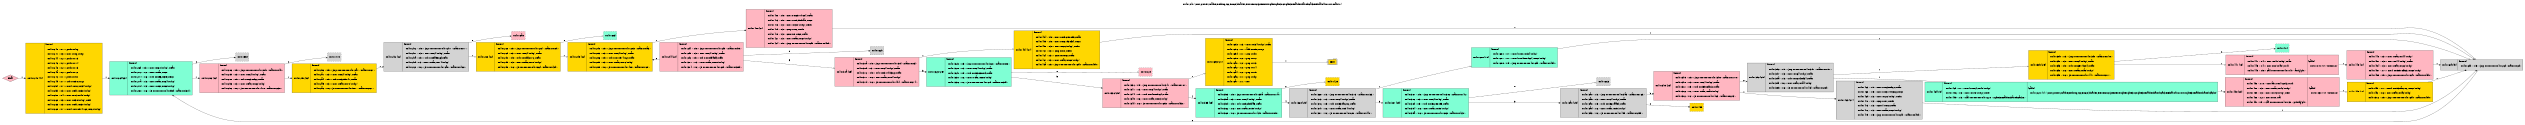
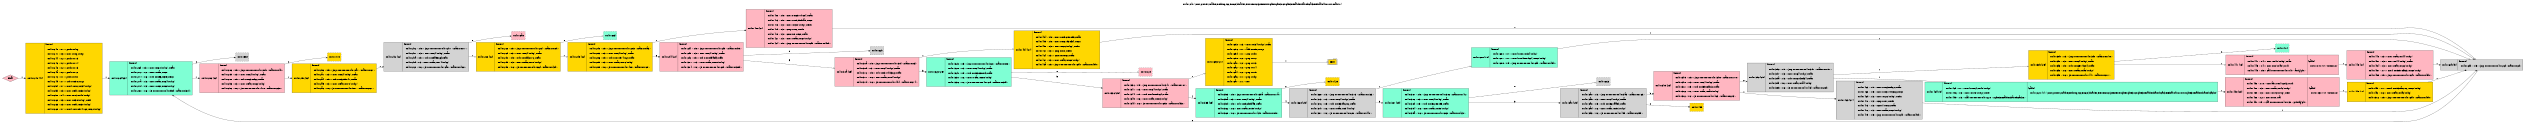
node "0x40147e": fillcolor lightgrey -> gold
edge "0x4012f4 [22]" -> "0x4012de [22]": reversed
